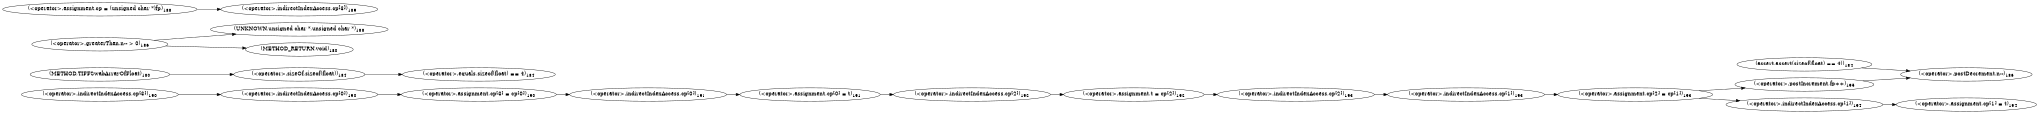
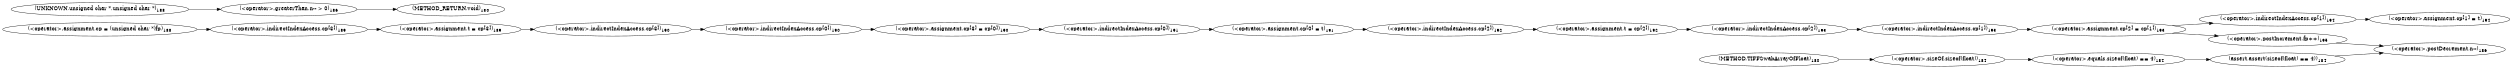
node "(<operator>.assignment,t = cp[3])": added
edge "(<operator>.greaterThan,n-- > 0)" -> "(UNKNOWN,unsigned char *,unsigned char *)": reversed
edge "(<operator>.equals,sizeof(float) == 4)" -> "(assert,assert(sizeof(float) == 4))": added
